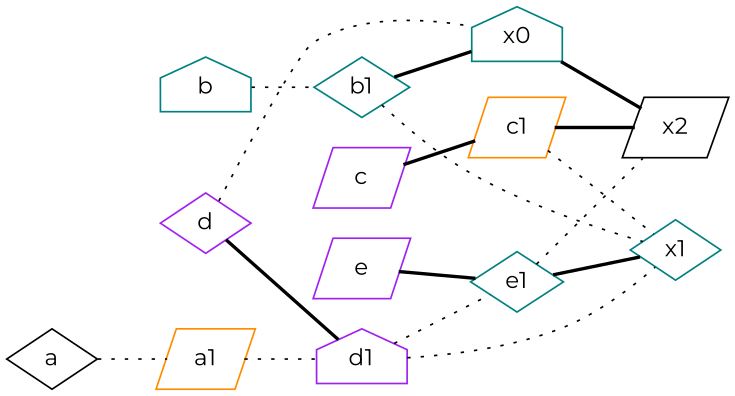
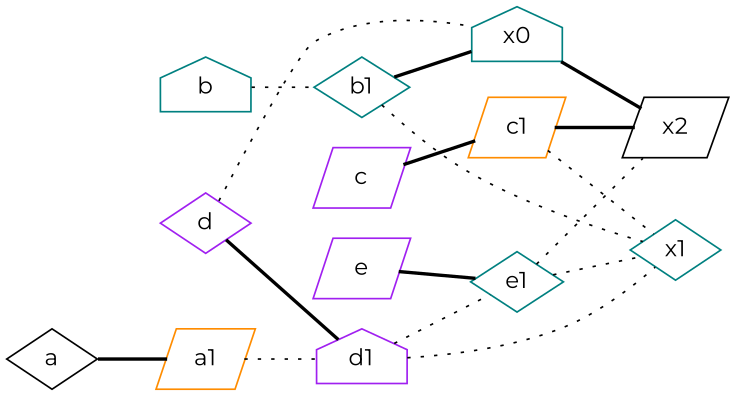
edge "x1" -- "e1": style bold -> dotted
edge "a" -- "a1": style dotted -> bold
